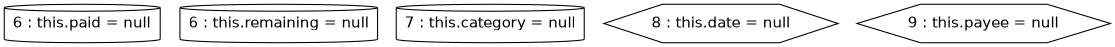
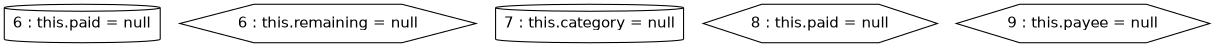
node "6 : this.remaining = null": shape cylinder -> hexagon
node "8 : this.date = null": label "8 : this.date = null" -> "8 : this.paid = null"
